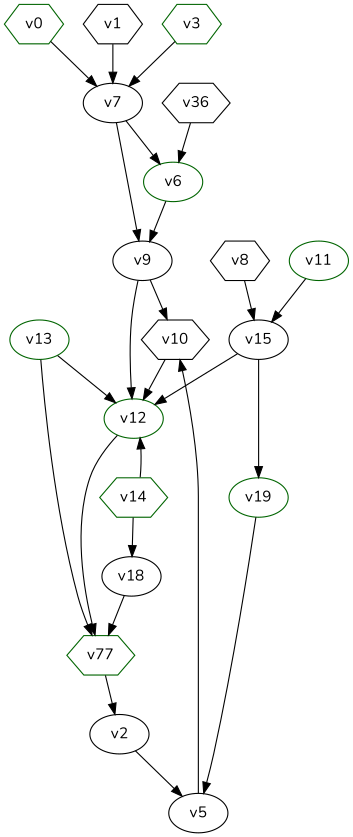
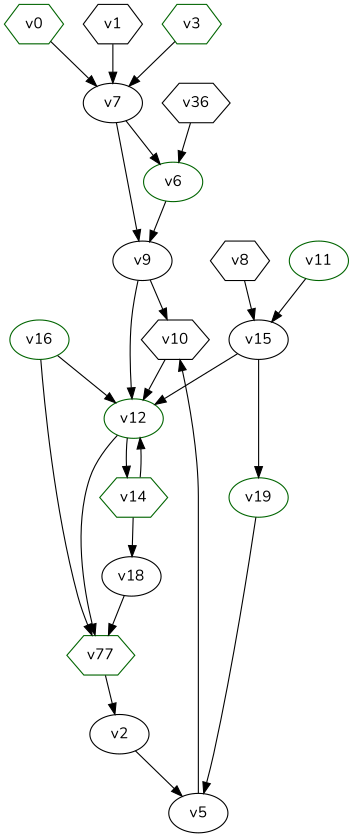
node "v13": label "v13" -> "v16"
edge "v12" -> "v14": added
